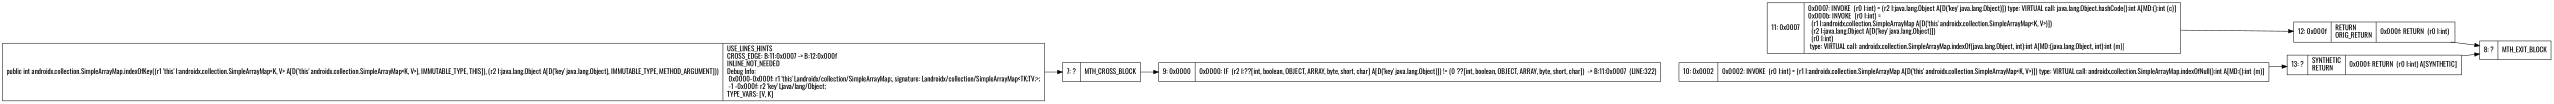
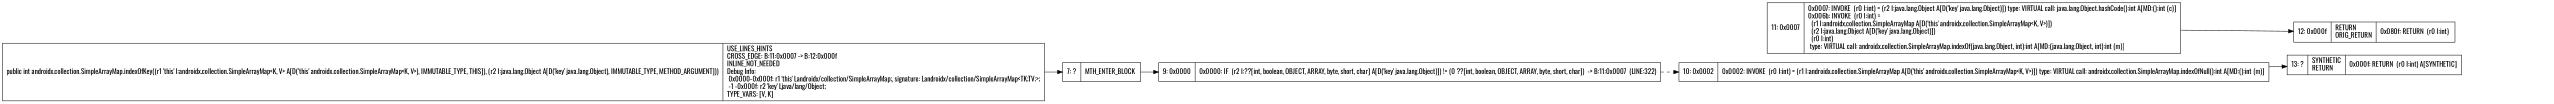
node "11: 0x0007": text "0x000b: INVOKE  (r0 I:int) =" -> "0x006b: INVOKE  (r0 I:int) ="
node "12: 0x000f": text "0x000f: RETURN  (r0 I:int)" -> "0x080f: RETURN  (r0 I:int)"
node "8: ?": removed
node "7: ?": text "MTH_CROSS_BLOCK" -> "MTH_ENTER_BLOCK"
edge "9: 0x0000" -> "10: 0x0002": added
